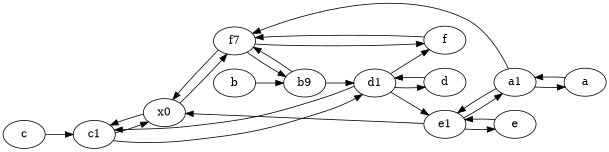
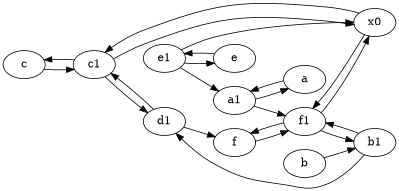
node "f7": label "f7" -> "f1"
edge "c1" -> "c": added
node "d": removed
node "b9": label "b9" -> "b1"
edge "a1" -> "e1": removed
edge "d1" -> "e1": removed
